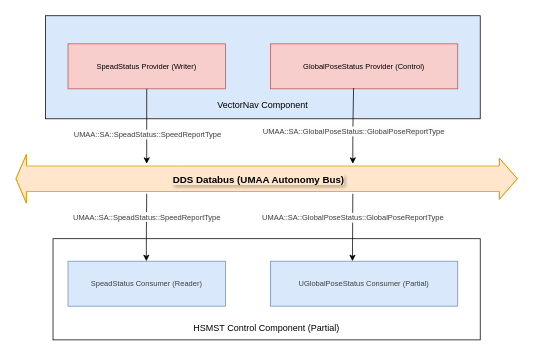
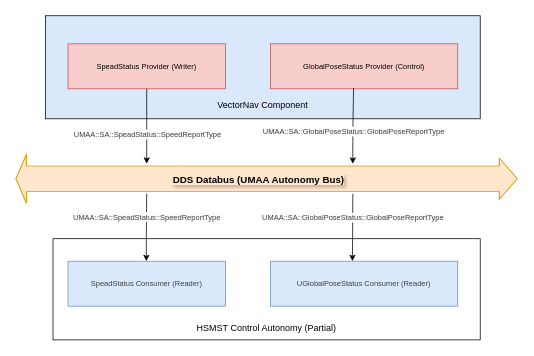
node "UGlobalPoseStatus Consumer (Partial)": label "UGlobalPoseStatus Consumer (Partial)" -> "UGlobalPoseStatus Consumer (Reader)"
node "HSMST Control Component (Partial)": label "HSMST Control Component (Partial)" -> "HSMST Control Autonomy (Partial)"
